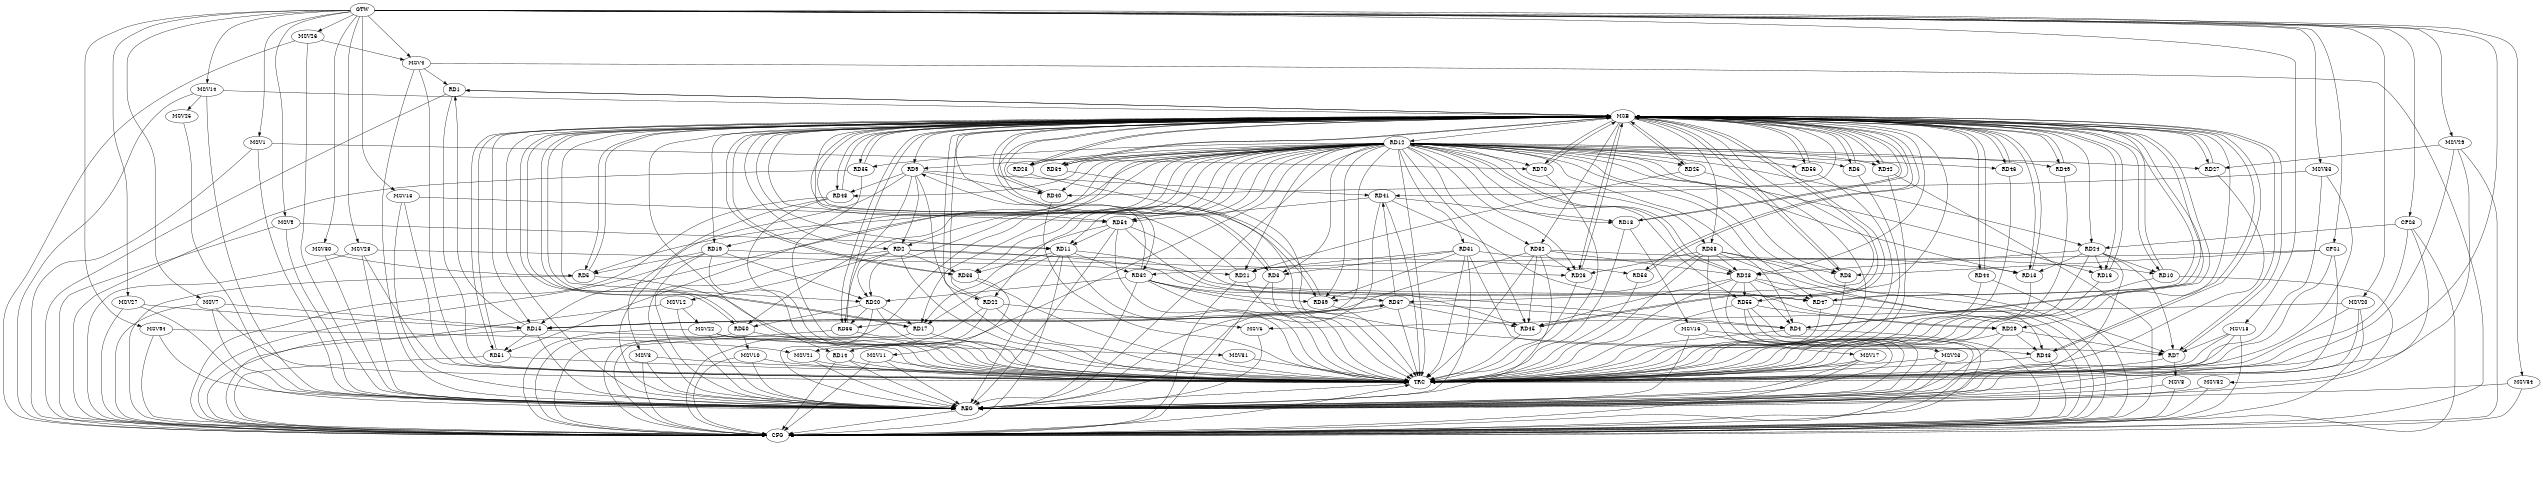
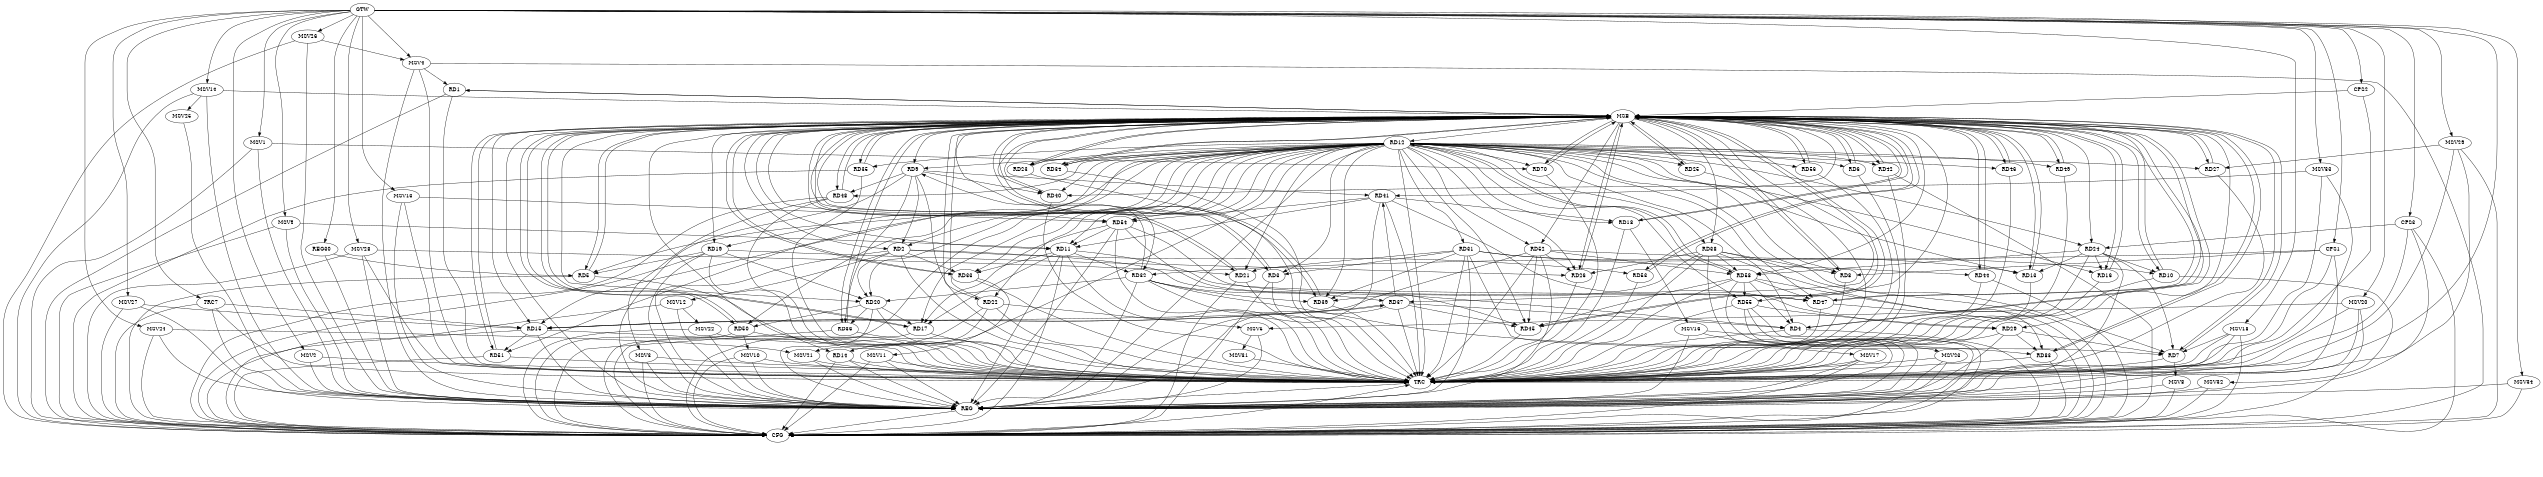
node "CPS2": added
edge "RD25" -> "RD21": now "MSB" -> "RD21"
edge "RD41" -> "RD11": added
edge "RD15" -> "RD1": removed
node "MSV30": label "MSV30" -> "REG30"
node "RD82": label "RD82" -> "RD52"
edge "RD31" -> "RD44": added
node "RD28": label "RD28" -> "RD58"
node "MSV7": label "MSV7" -> "TRC7"
edge "RD12" -> "RD36": removed
node "MSV94": label "MSV94" -> "MSV24"
edge "MSV22" -> "MSV31": now "MSV5" -> "MSV31"
node "MSV2": added
node "RD43": label "RD43" -> "RD83"
